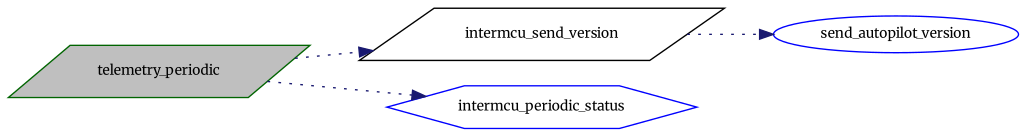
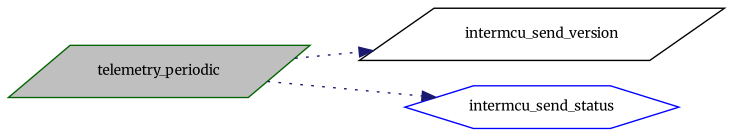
node "send_autopilot_version": removed
node "intermcu_periodic_status": label "intermcu_periodic_status" -> "intermcu_send_status"
